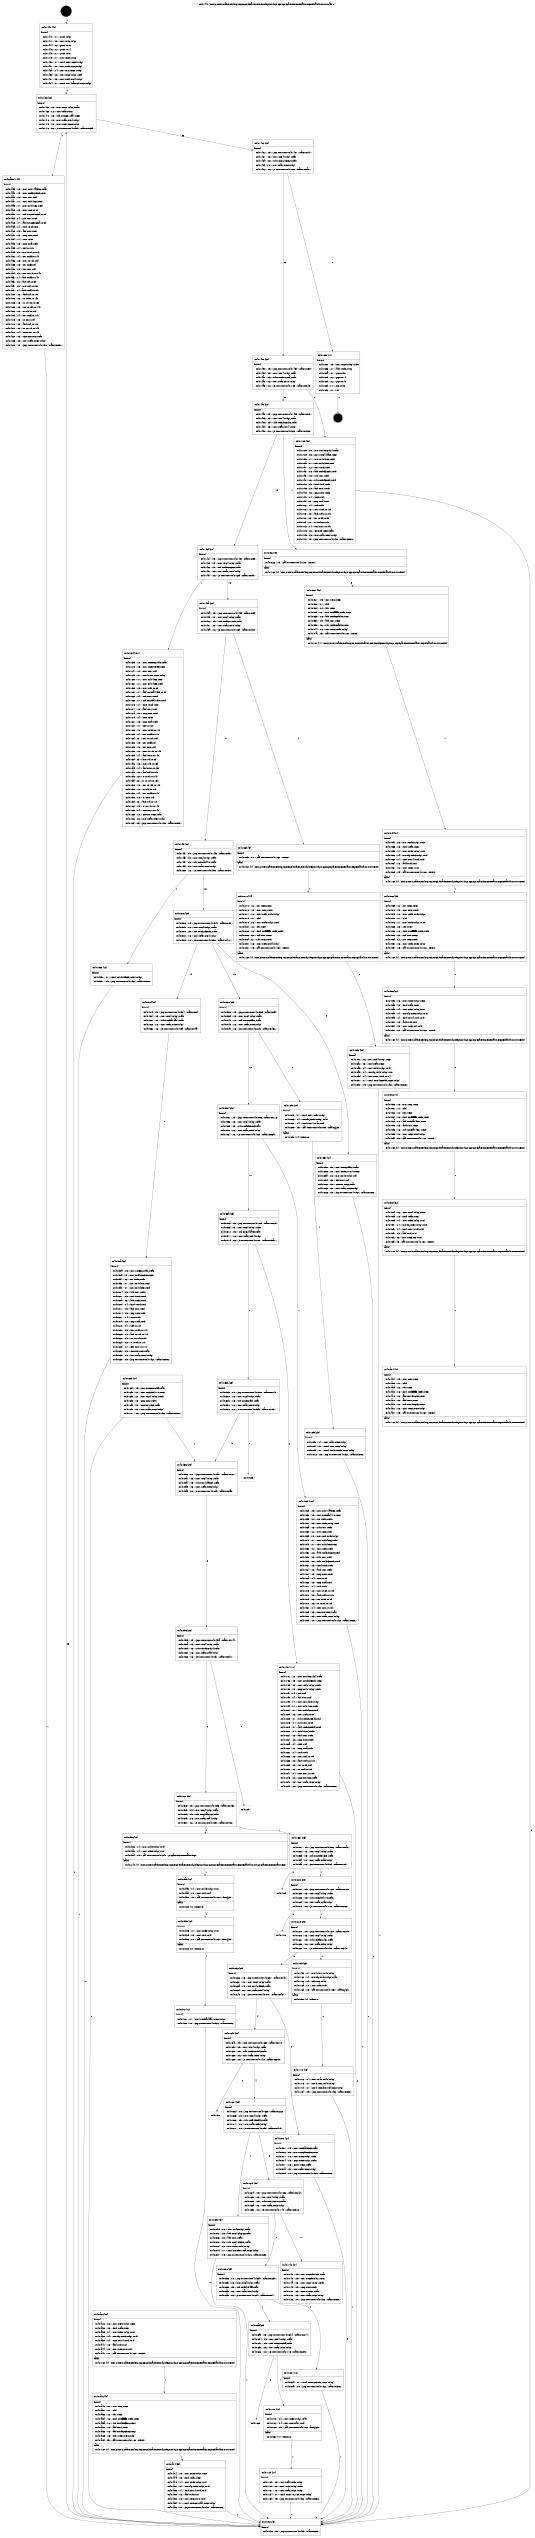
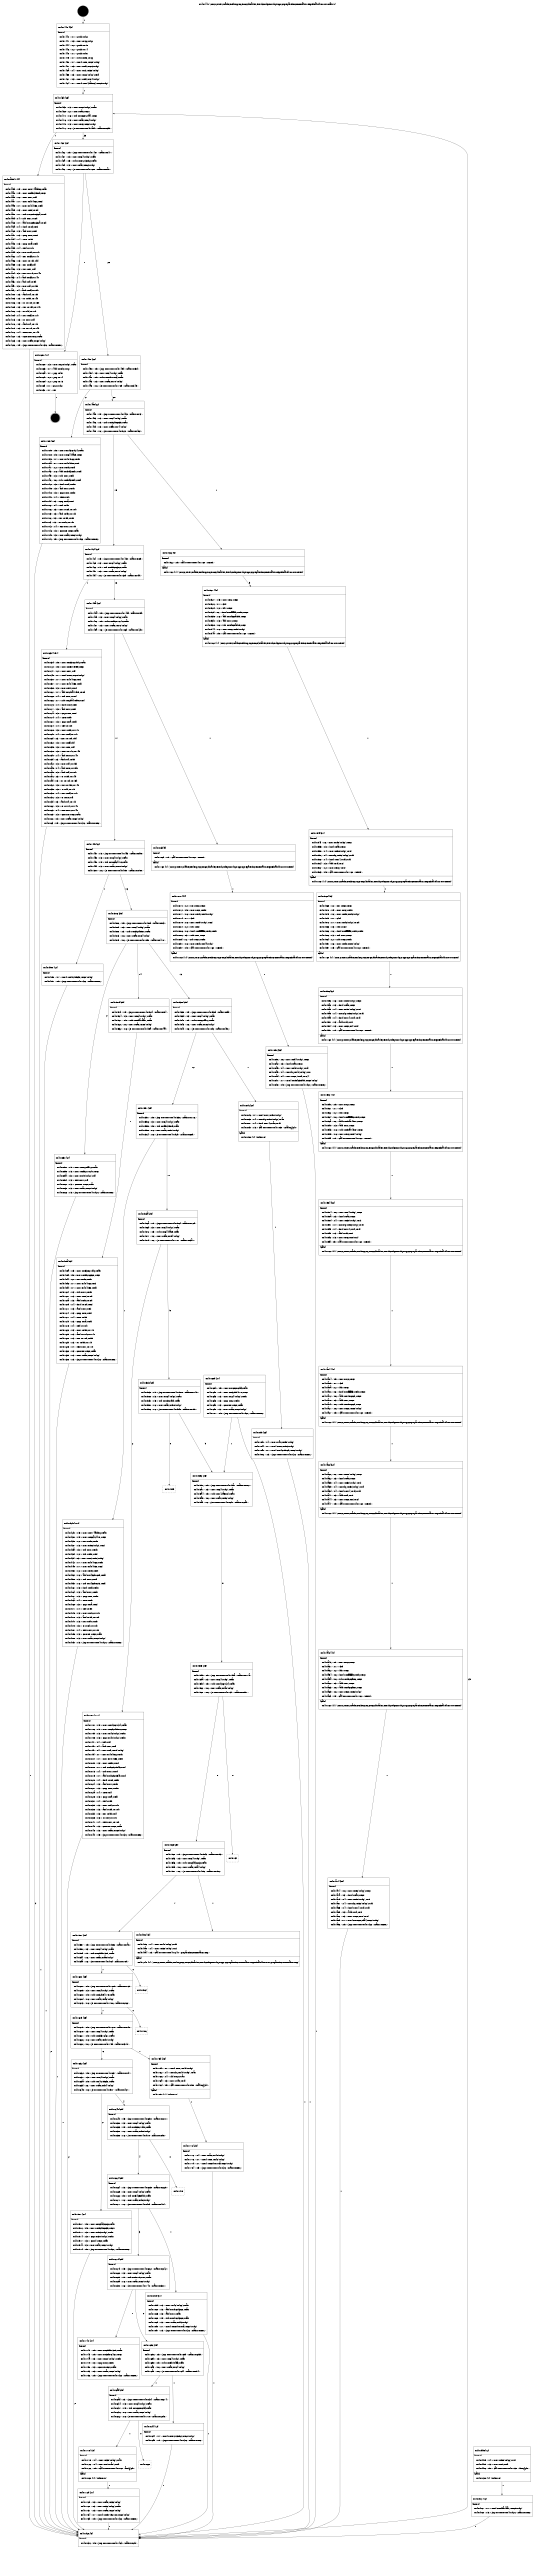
edge "0x401a04 [40]" -> "0x401a2c [32]": added, label "1"
node "0x401ba9 [12]": removed
